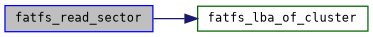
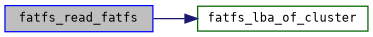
node "fatfs_read_sector": label "fatfs_read_sector" -> "fatfs_read_fatfs"
